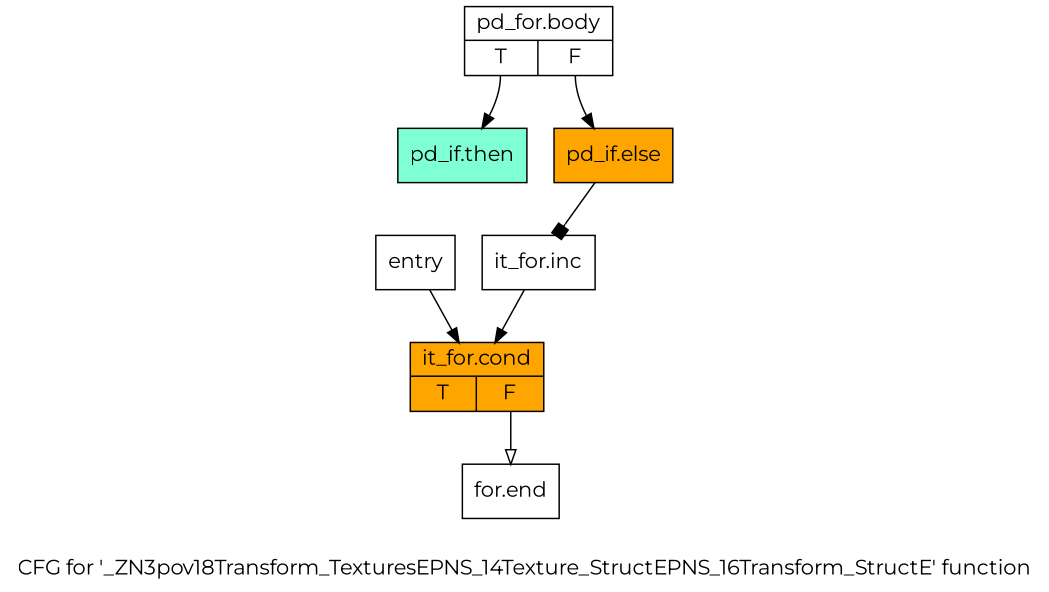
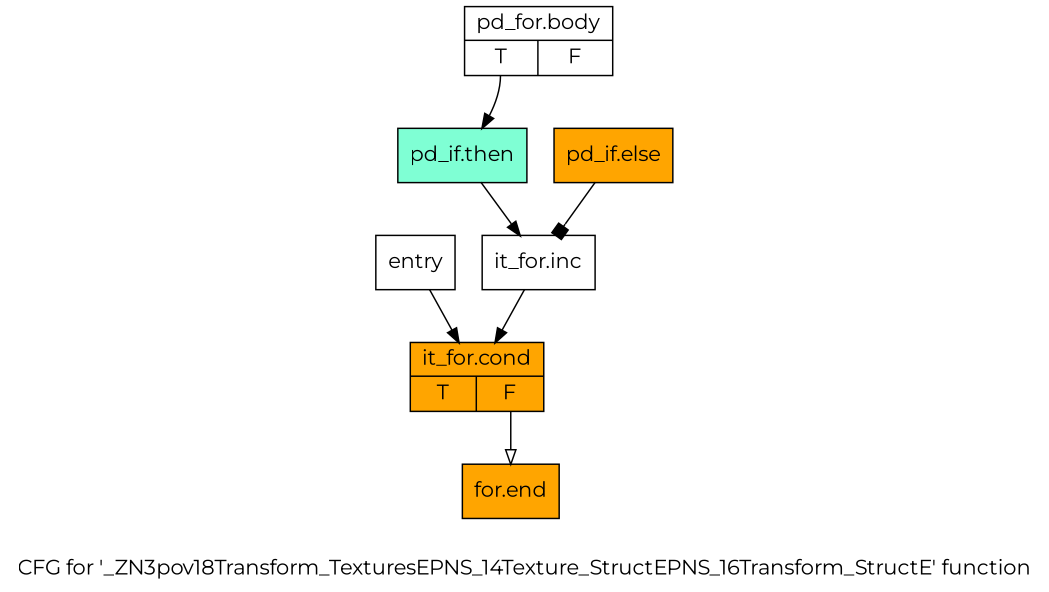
edge "pd_for.body" -> "pd_if.else": removed
edge "pd_if.then" -> "it_for.inc": added
node "for.end": fillcolor white -> orange
